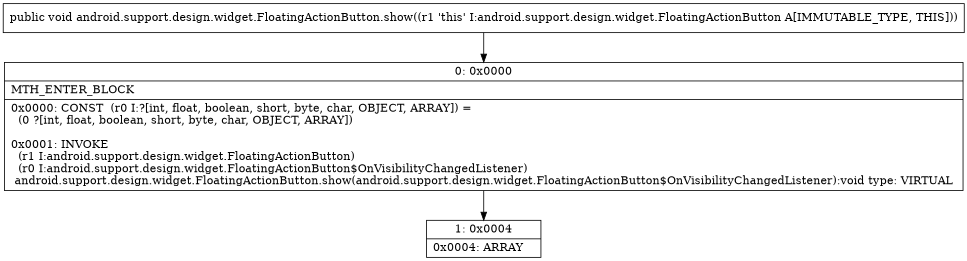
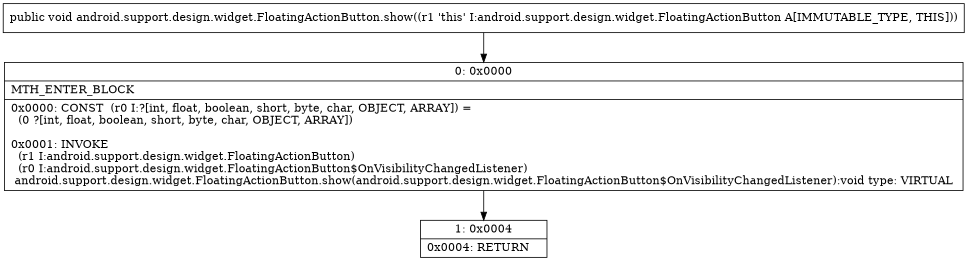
node "1: 0x0004": text "0x0004: ARRAY" -> "0x0004: RETURN"
